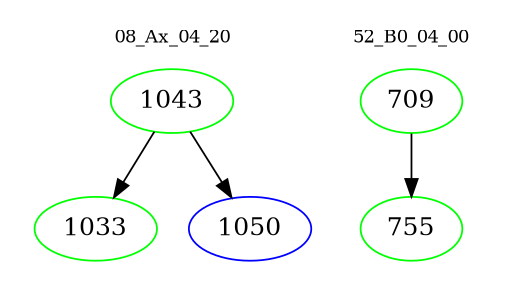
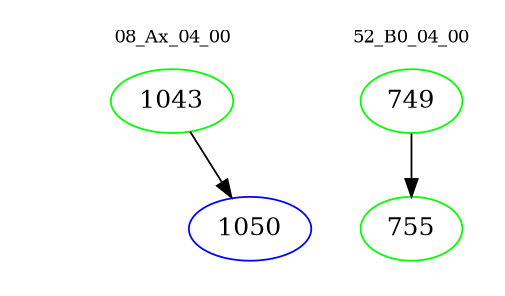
cluster "08_Ax_04_20": label "08_Ax_04_20" -> "08_Ax_04_00"
node "709": label "709" -> "749"
node "1033": removed
